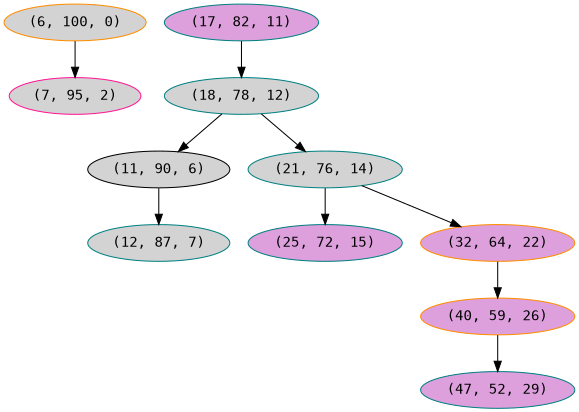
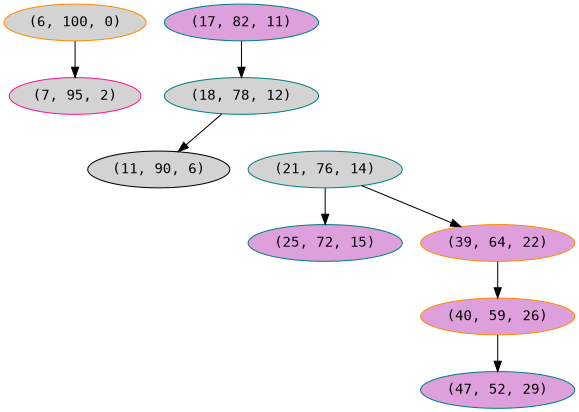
edge "(18, 78, 12)" -> "(21, 76, 14)": removed
node "(12, 87, 7)": removed
node "(32, 64, 22)": label "(32, 64, 22)" -> "(39, 64, 22)"
